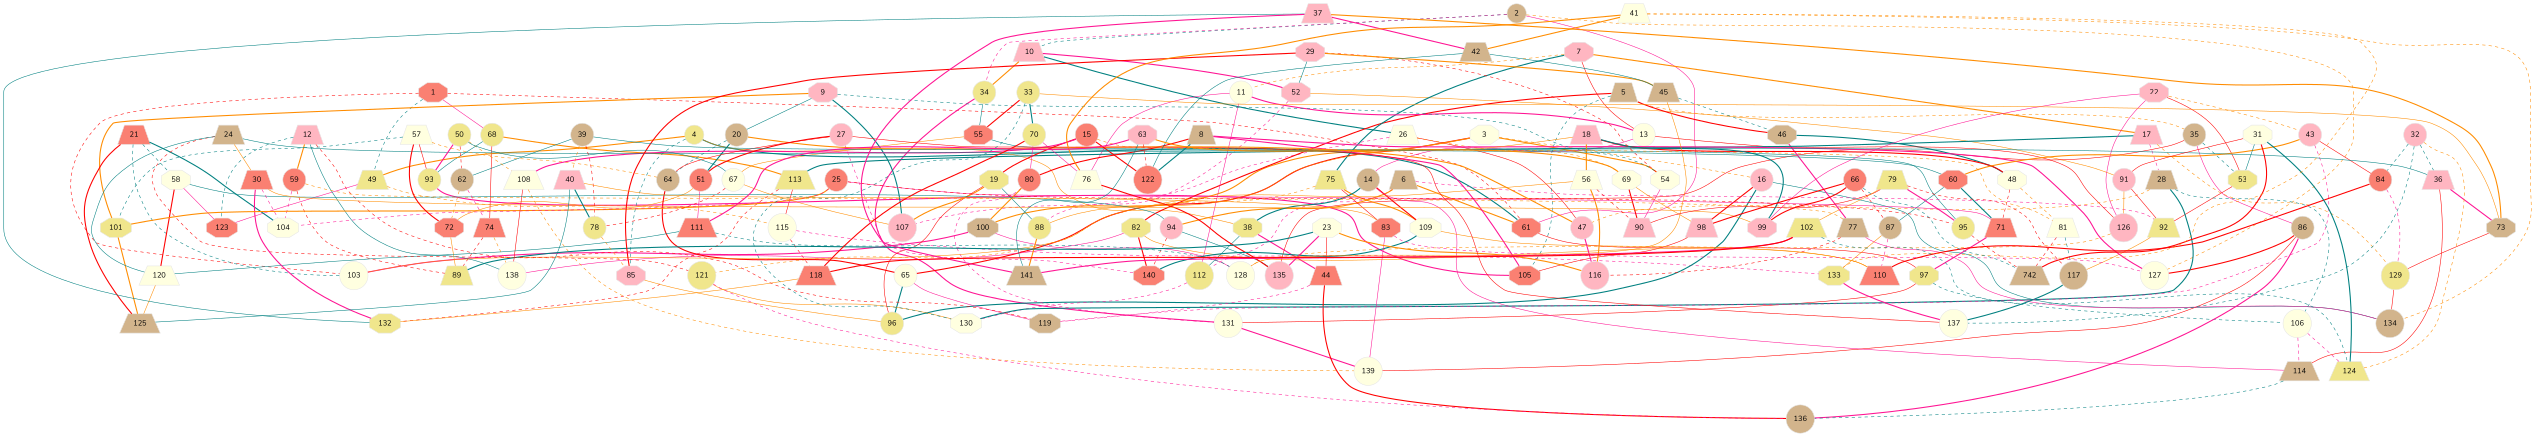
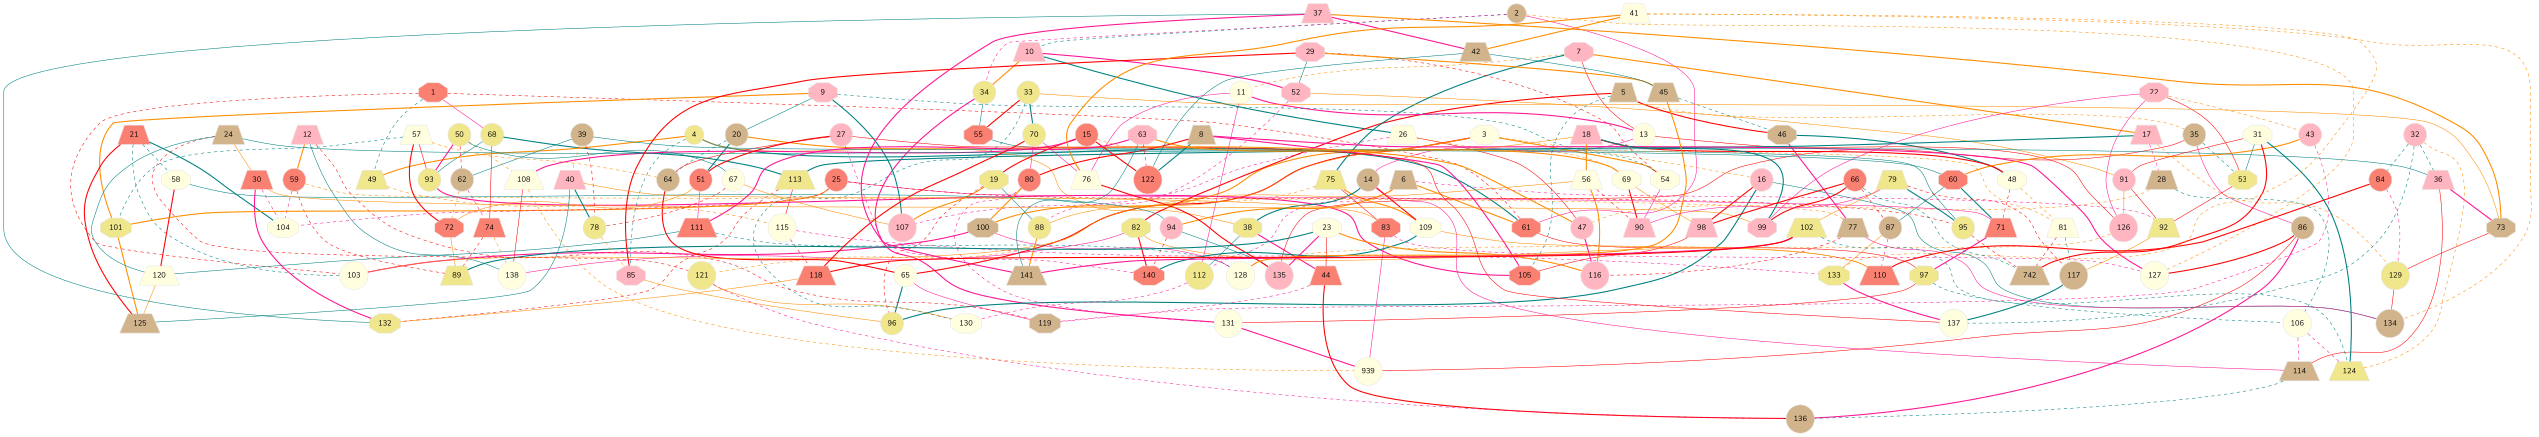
edge "55" -- "67": removed
edge "68" -- "113": color darkorange -> teal
edge "43" -- "84": removed
edge "79" -- "95": color deeppink -> teal
edge "79" -- "90": color red -> deeppink
node "123": removed
edge "19" -- "96": style solid -> dashed
edge "45" -- "128": style solid -> bold
edge "28" -- "130": removed
node "139": label "139" -> "939"
